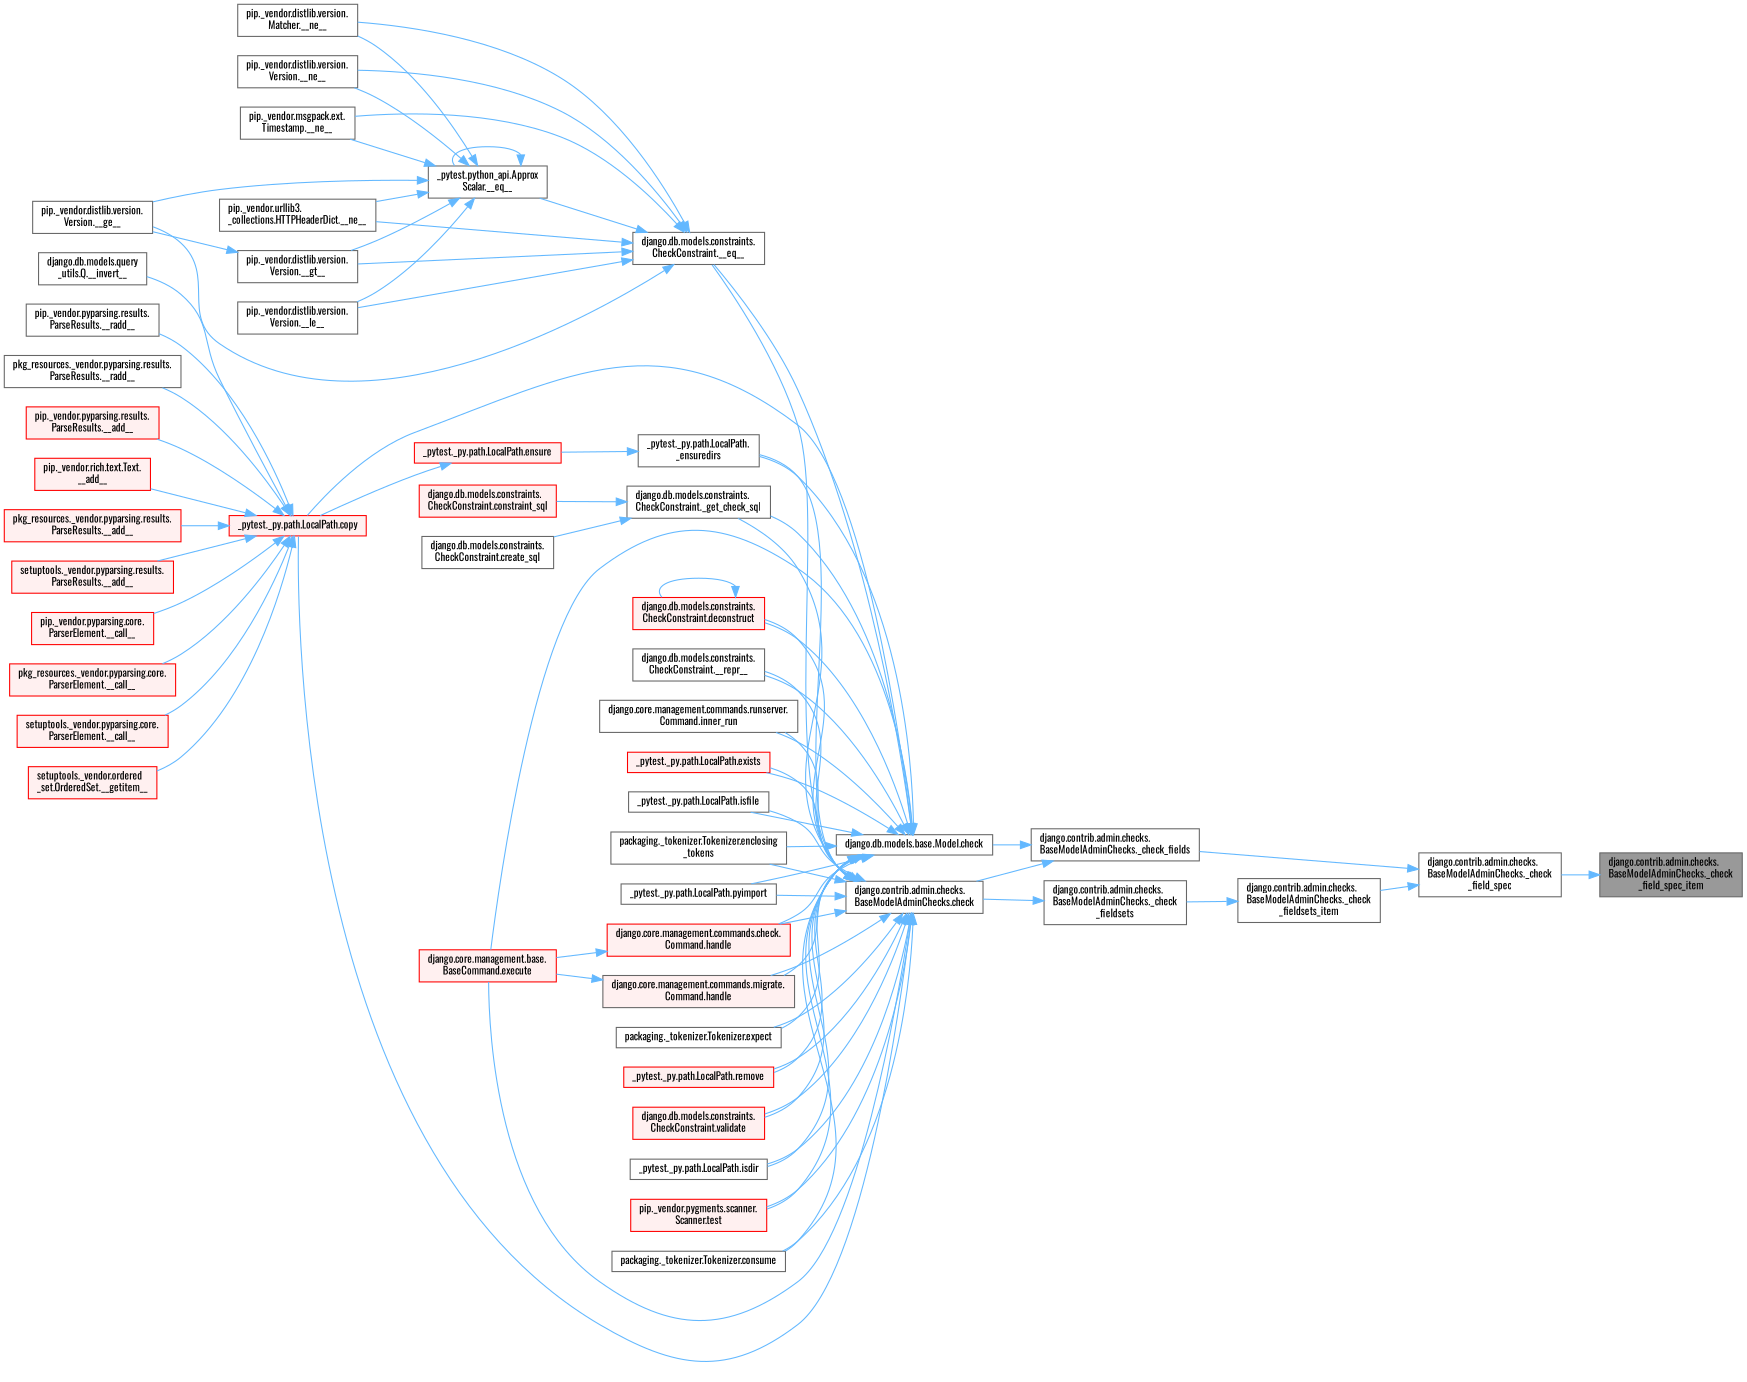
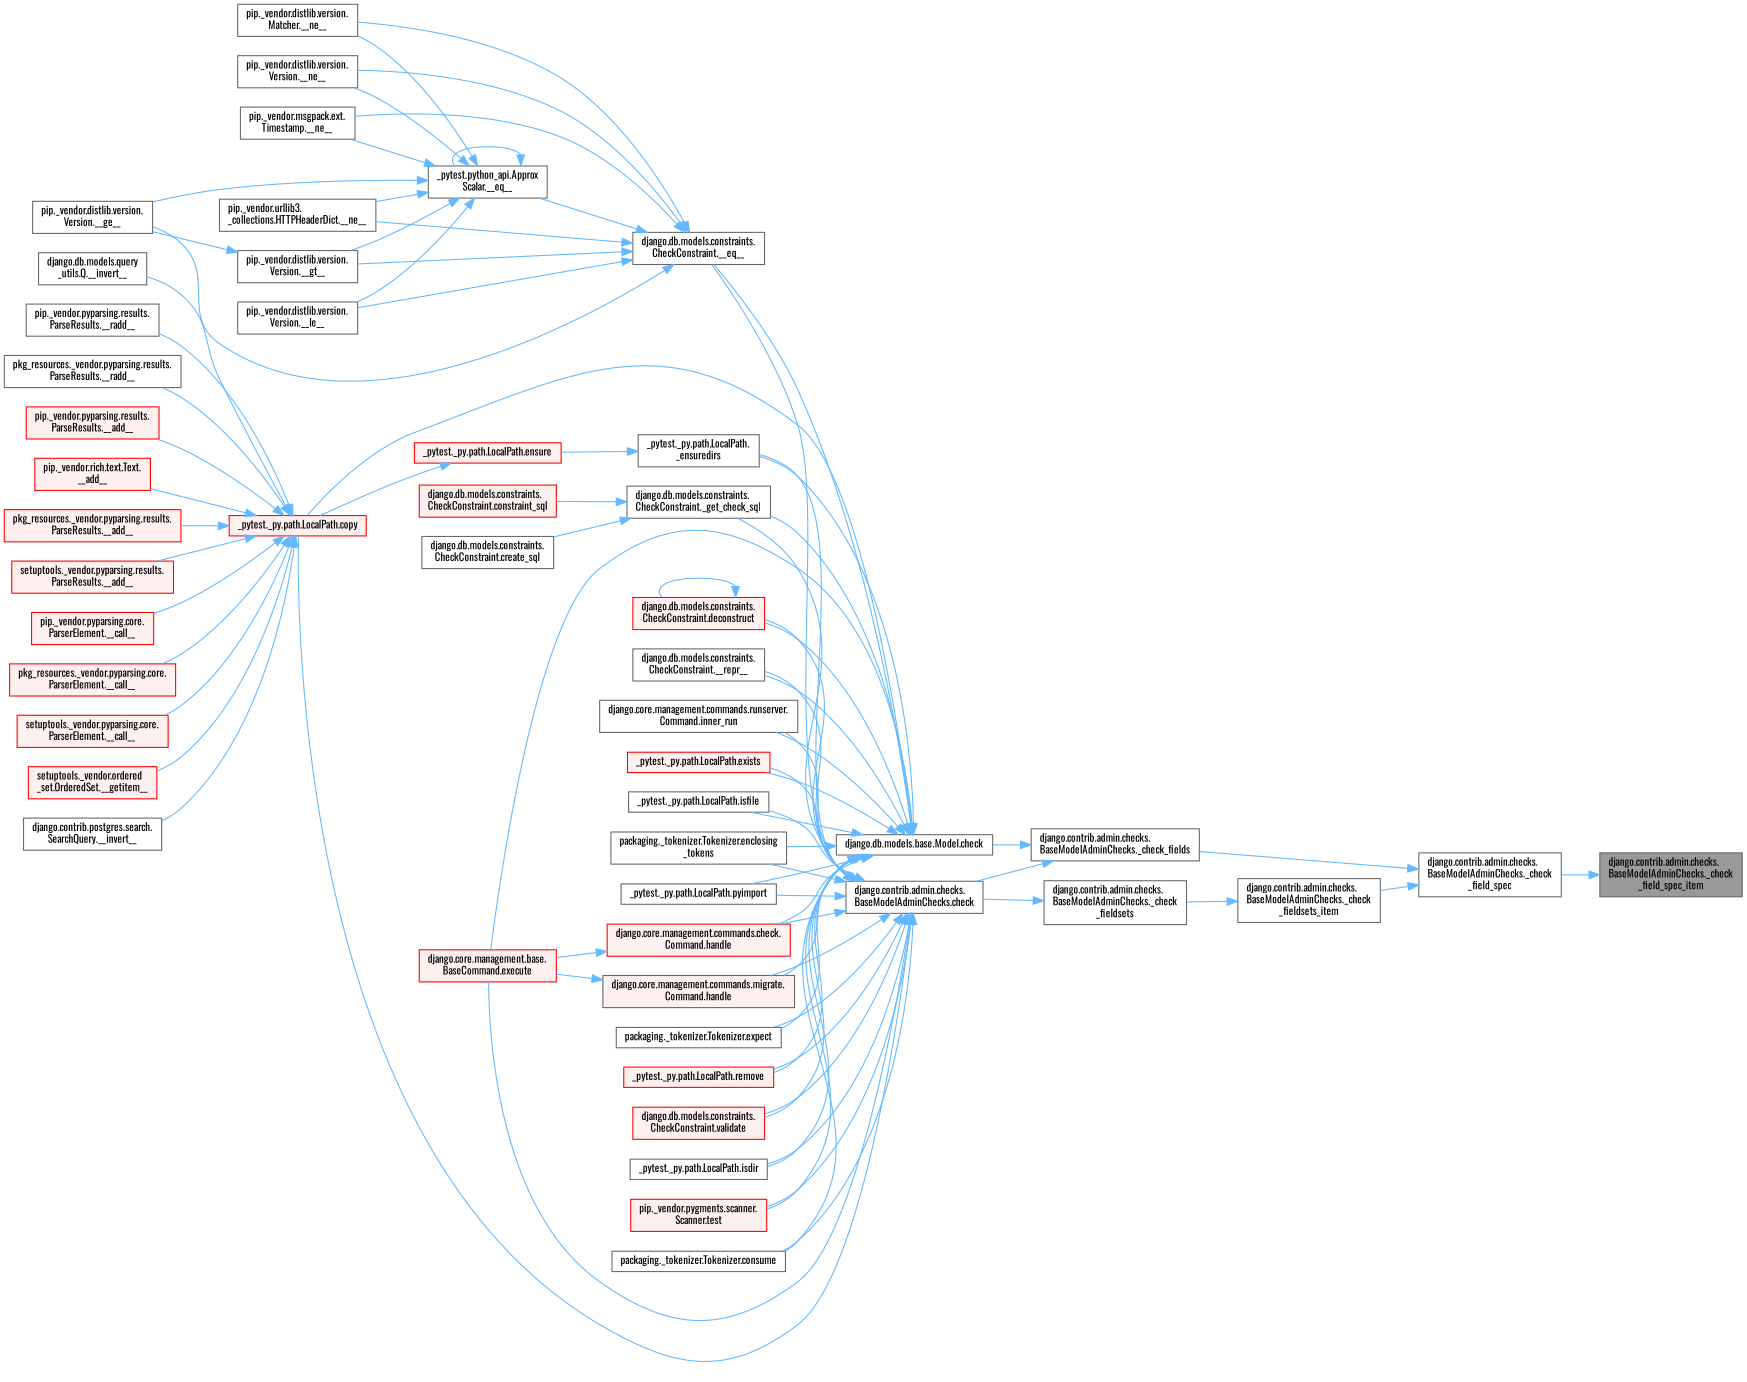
node "django.contrib.postgres.search. SearchQuery.__invert__": added
